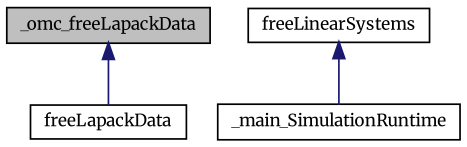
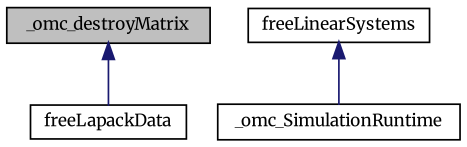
node "_omc_freeLapackData": label "_omc_freeLapackData" -> "_omc_destroyMatrix"
node "_main_SimulationRuntime": label "_main_SimulationRuntime" -> "_omc_SimulationRuntime"
